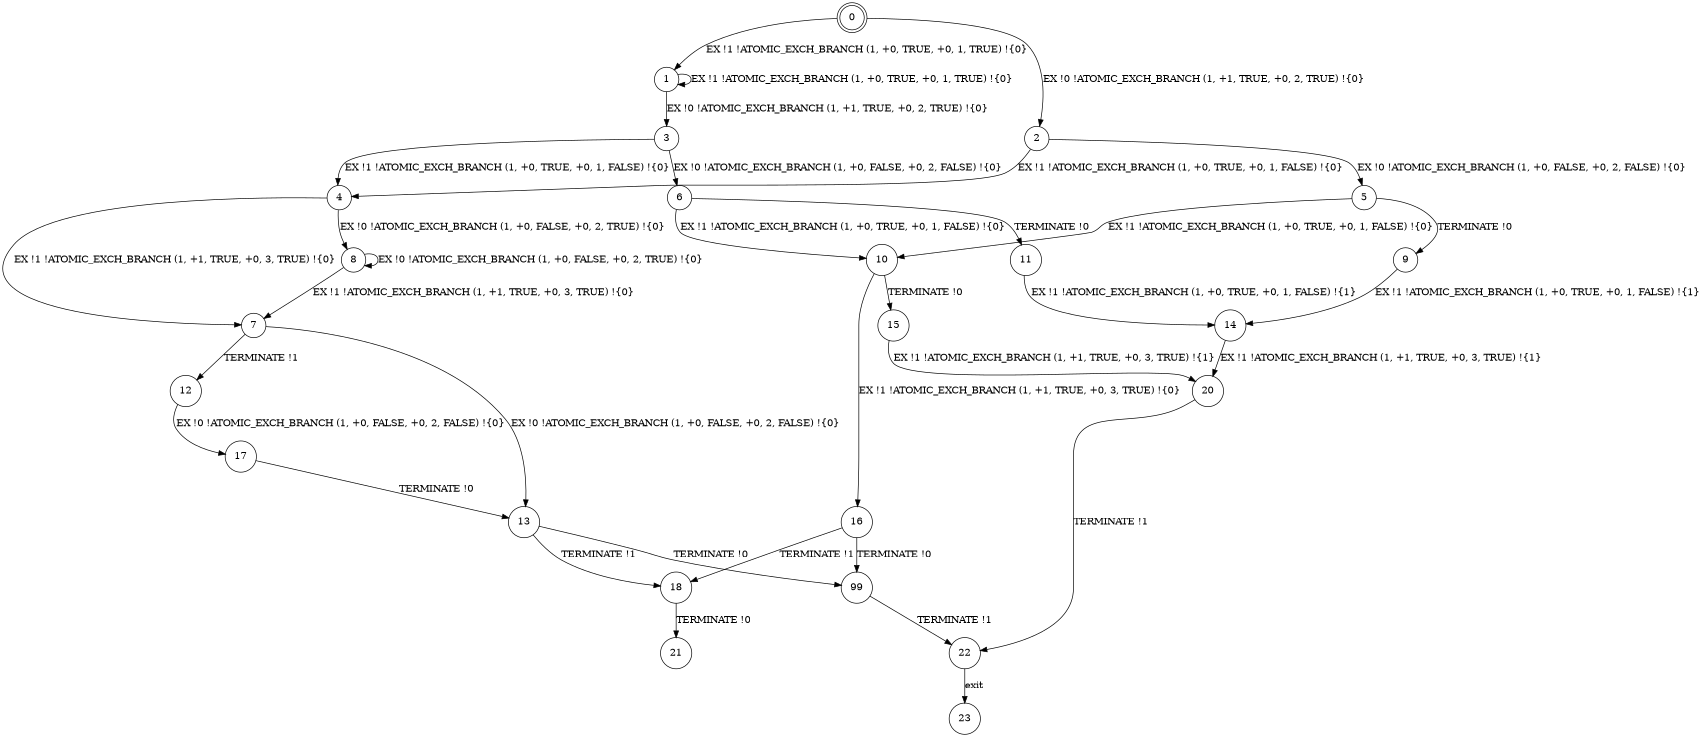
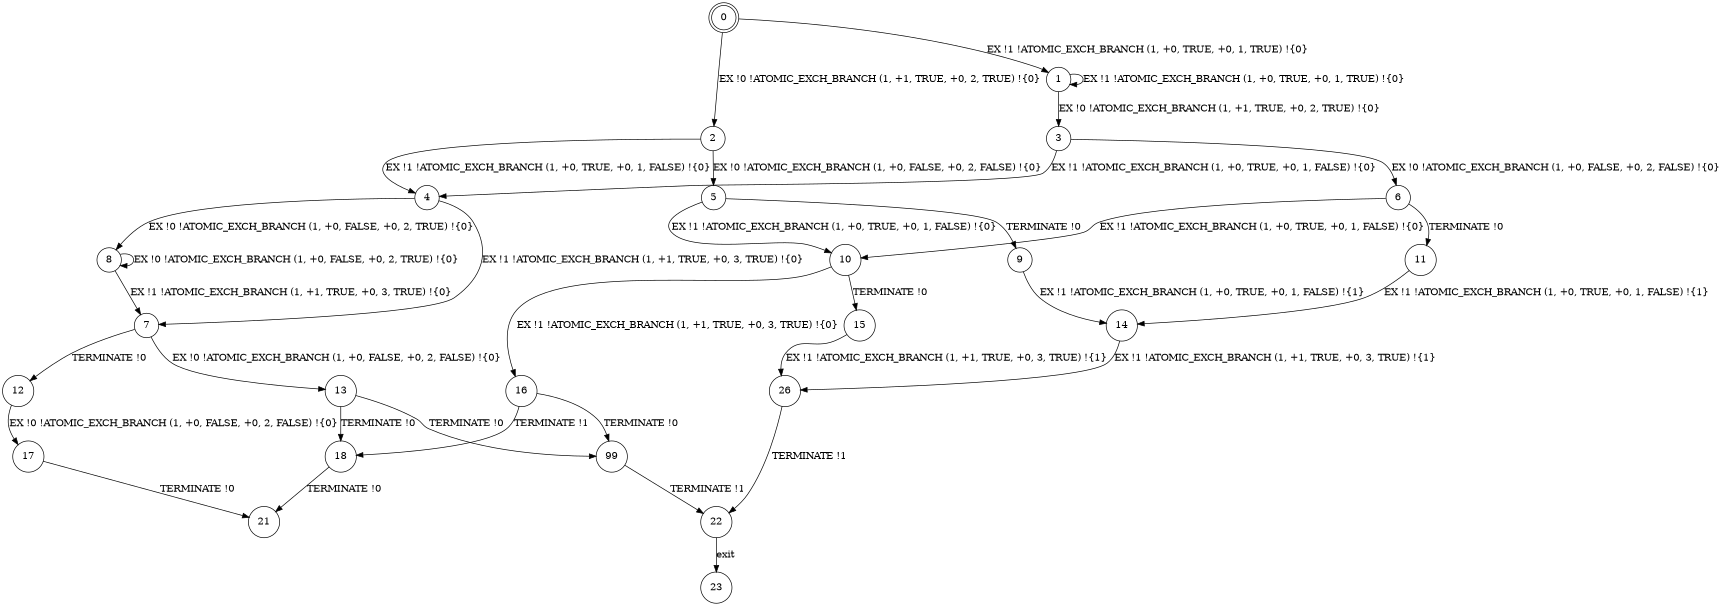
edge "7" -> "12": label "TERMINATE !1" -> "TERMINATE !0"
node "20": label "20" -> "26"
edge "17" -> "13": now "17" -> "21"
edge "13" -> "18": label "TERMINATE !1" -> "TERMINATE !0"
